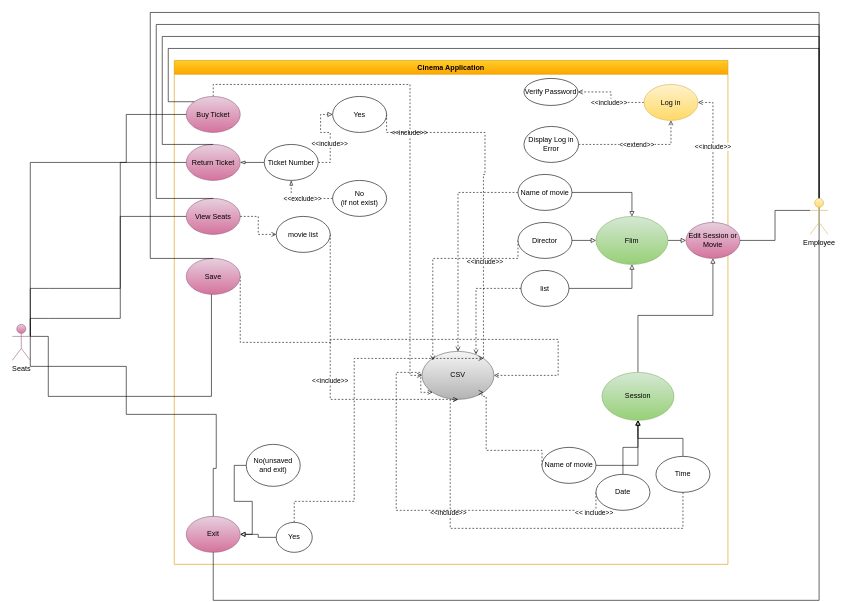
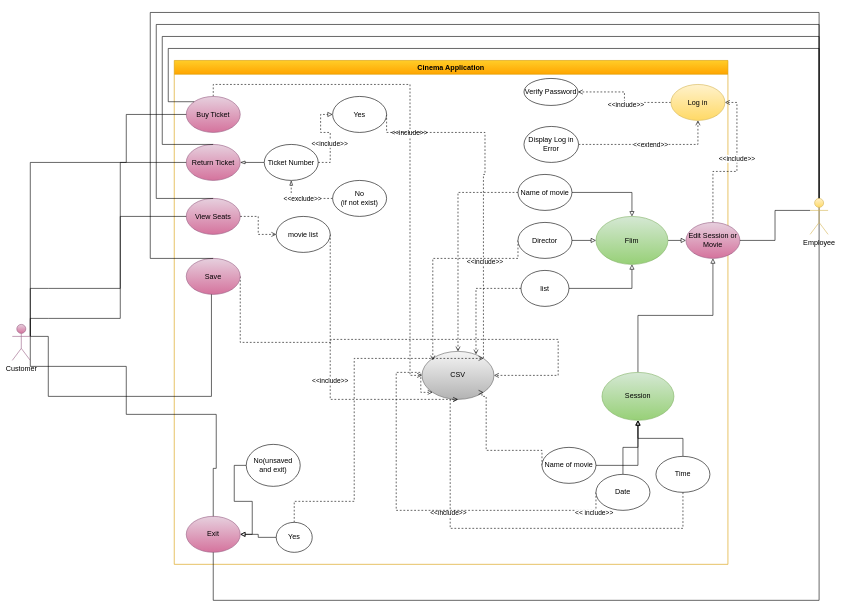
node "Log in": moved (671, 102) -> (698, 102)
node "Seats": label "Seats" -> "Customer"
